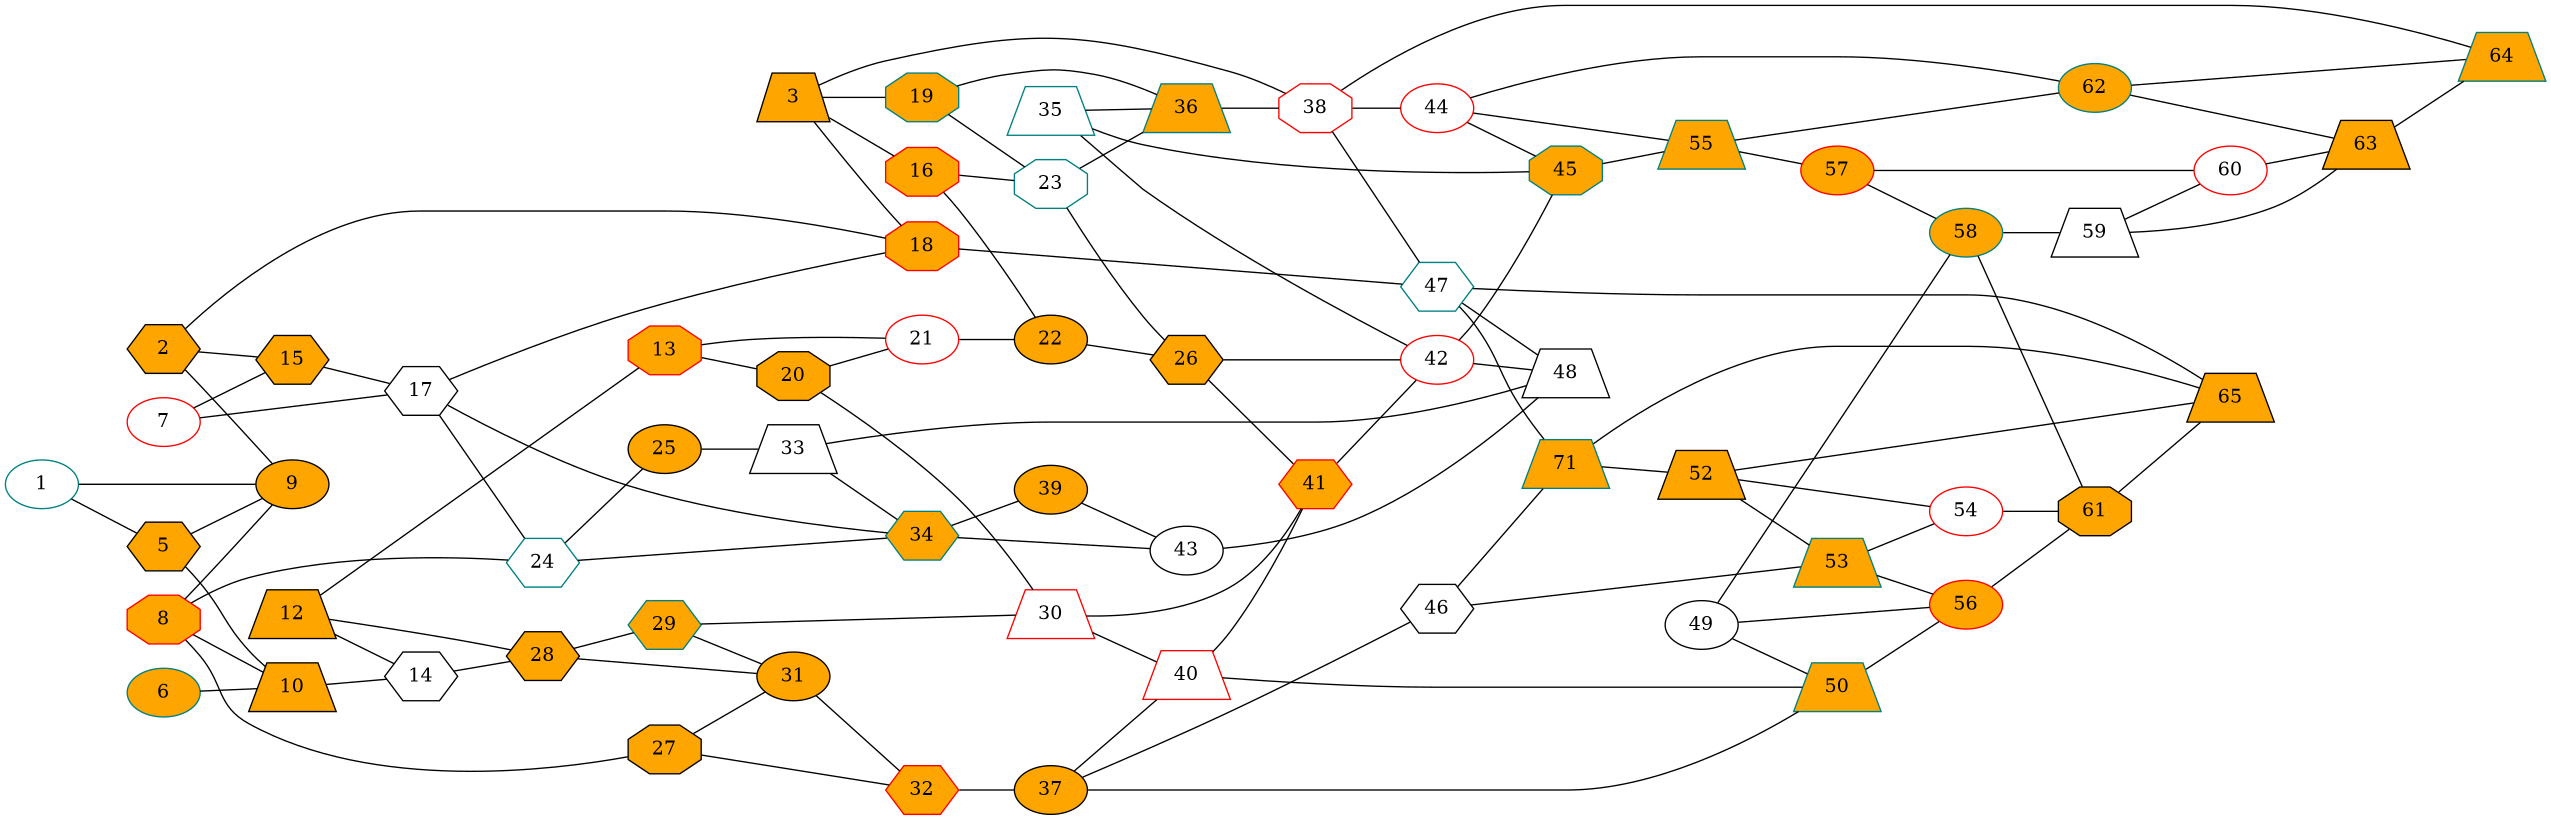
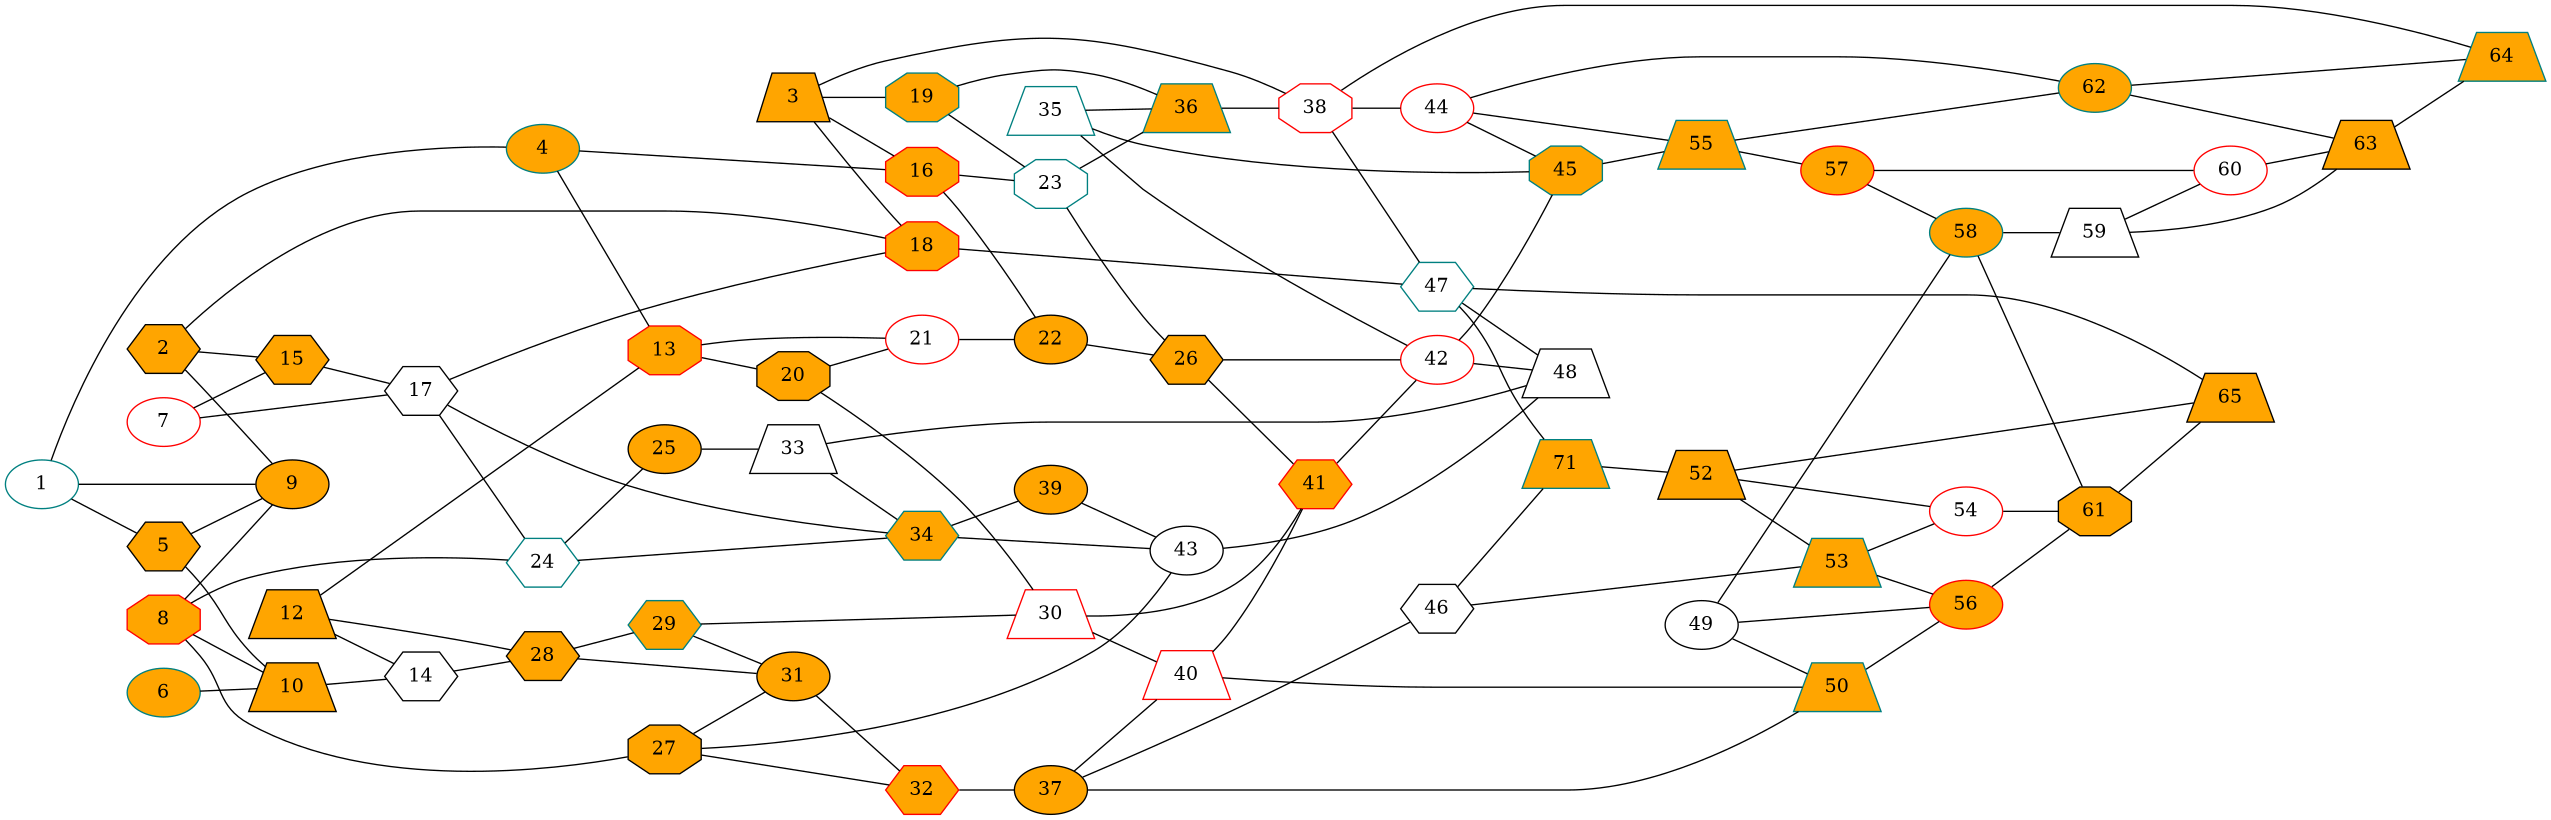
node "4": added
edge "65" -- "71": removed
edge "43" -- "27": added
